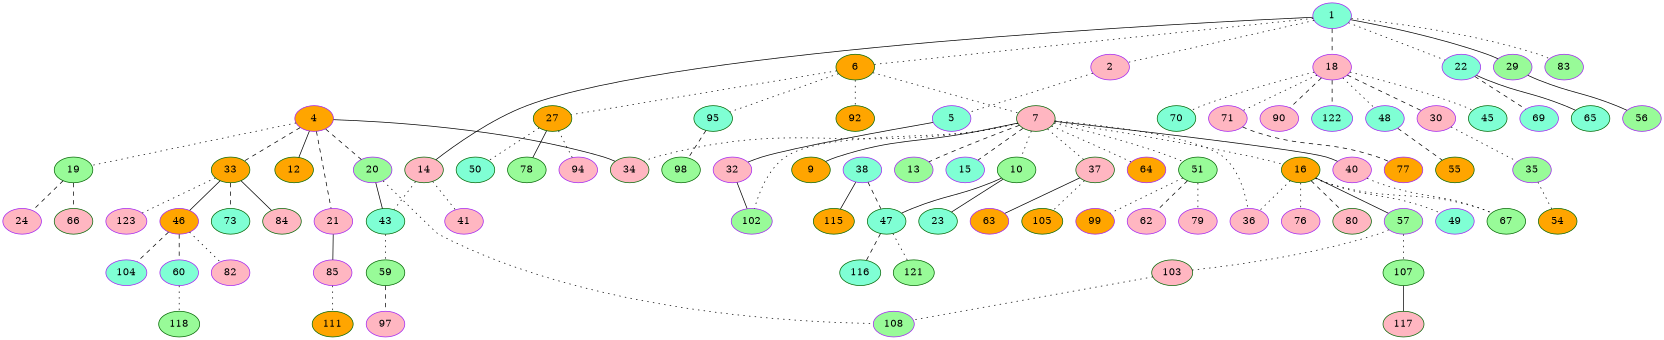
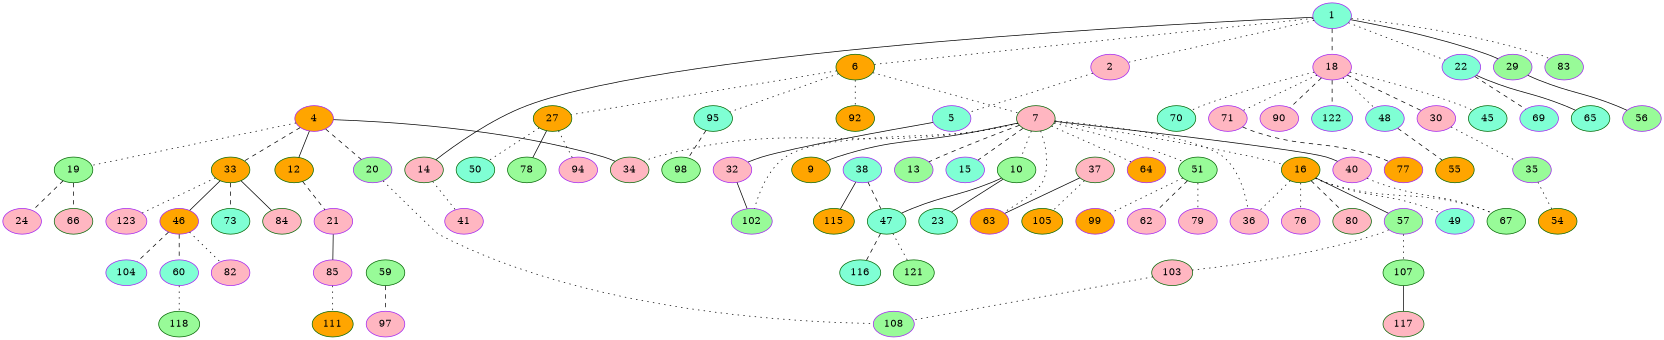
edge "7" -- "37": now "7" -- "63"
edge "4" -- "21": now "12" -- "21"
node "43": removed
